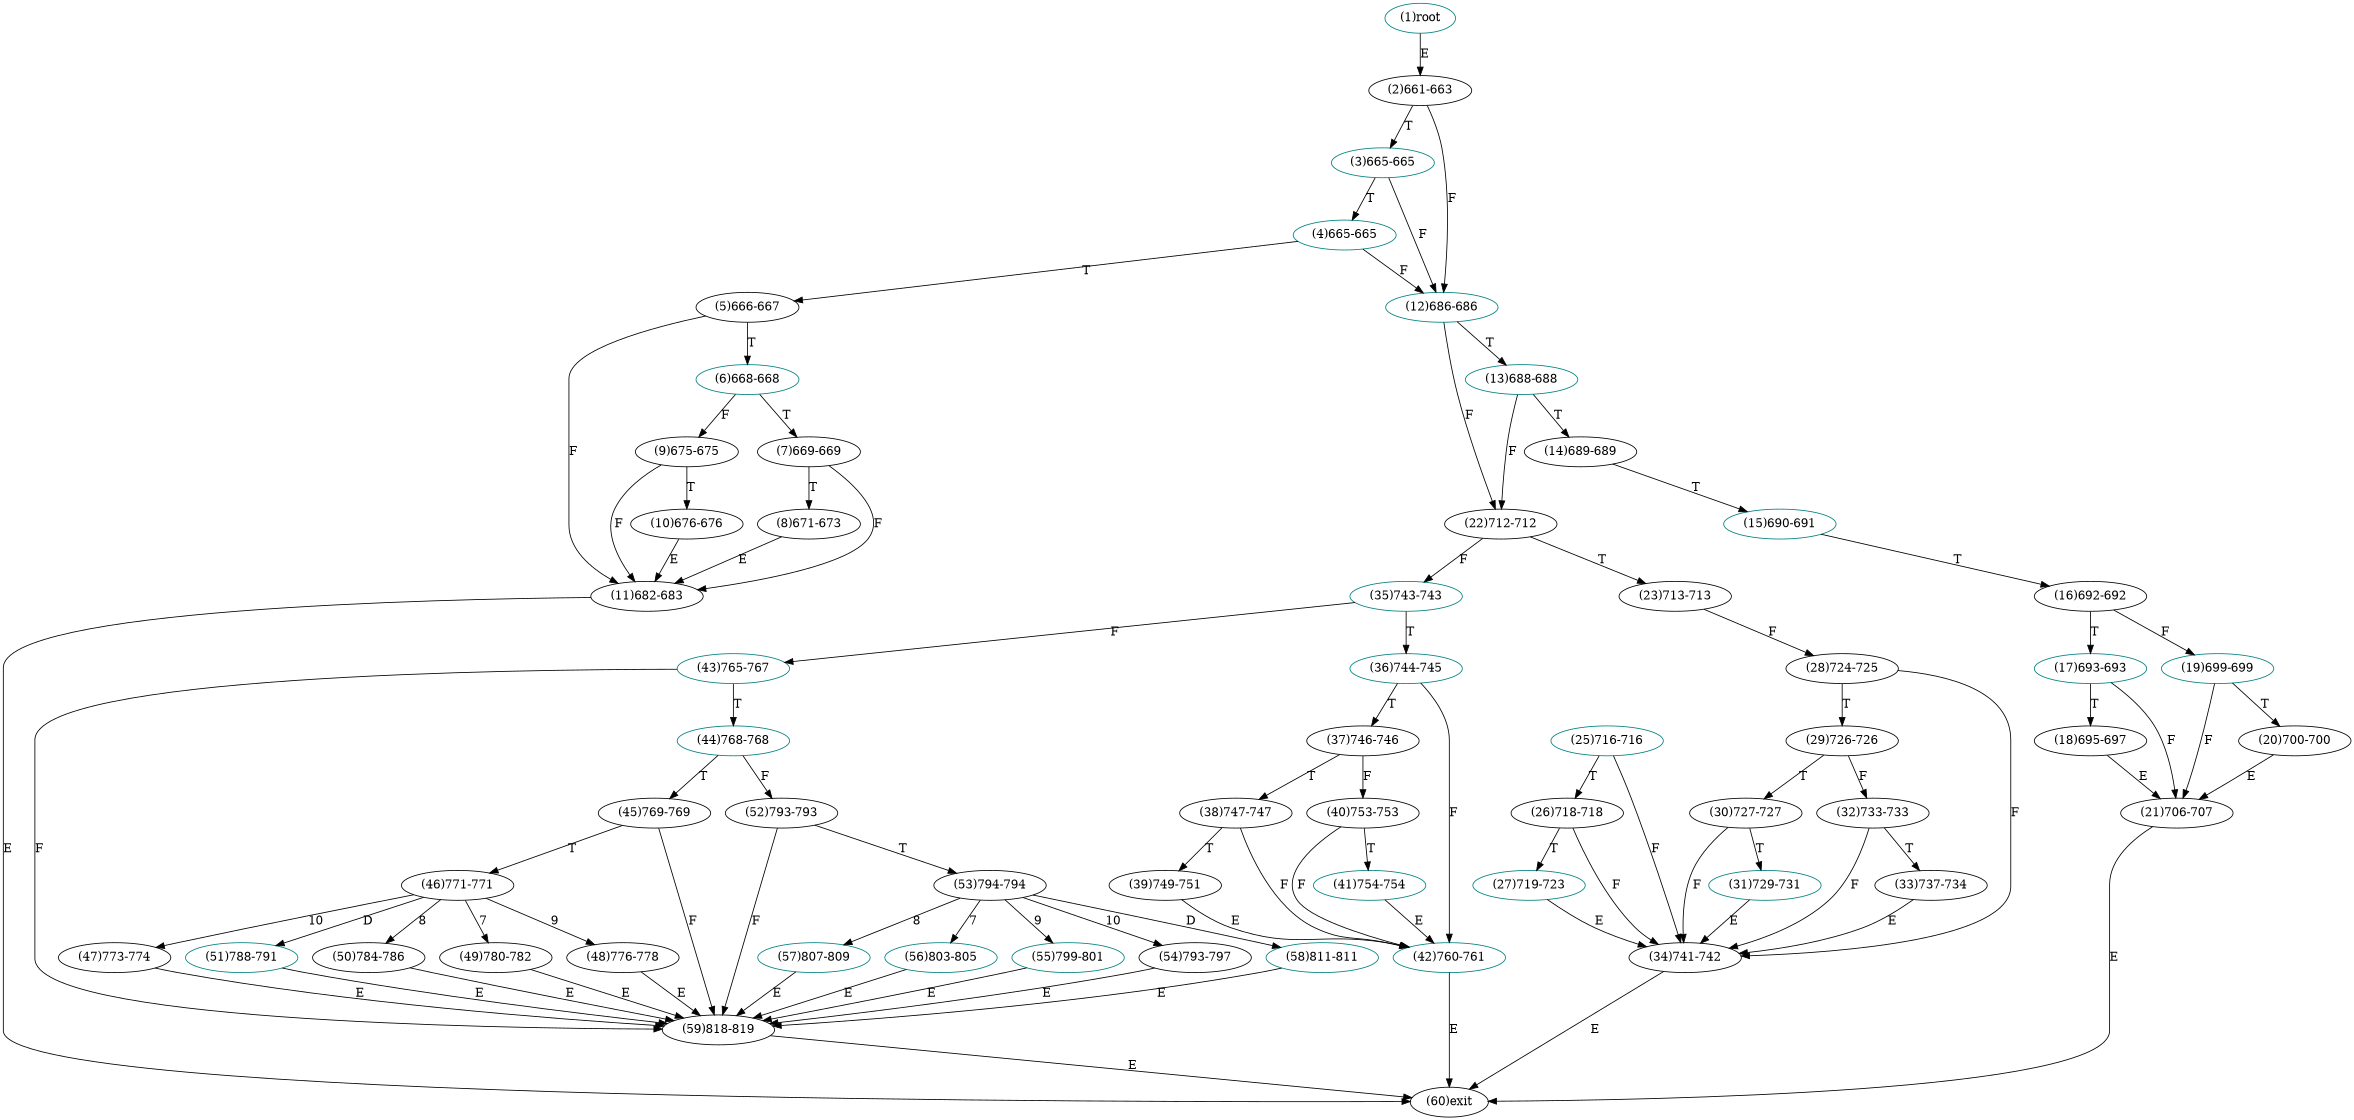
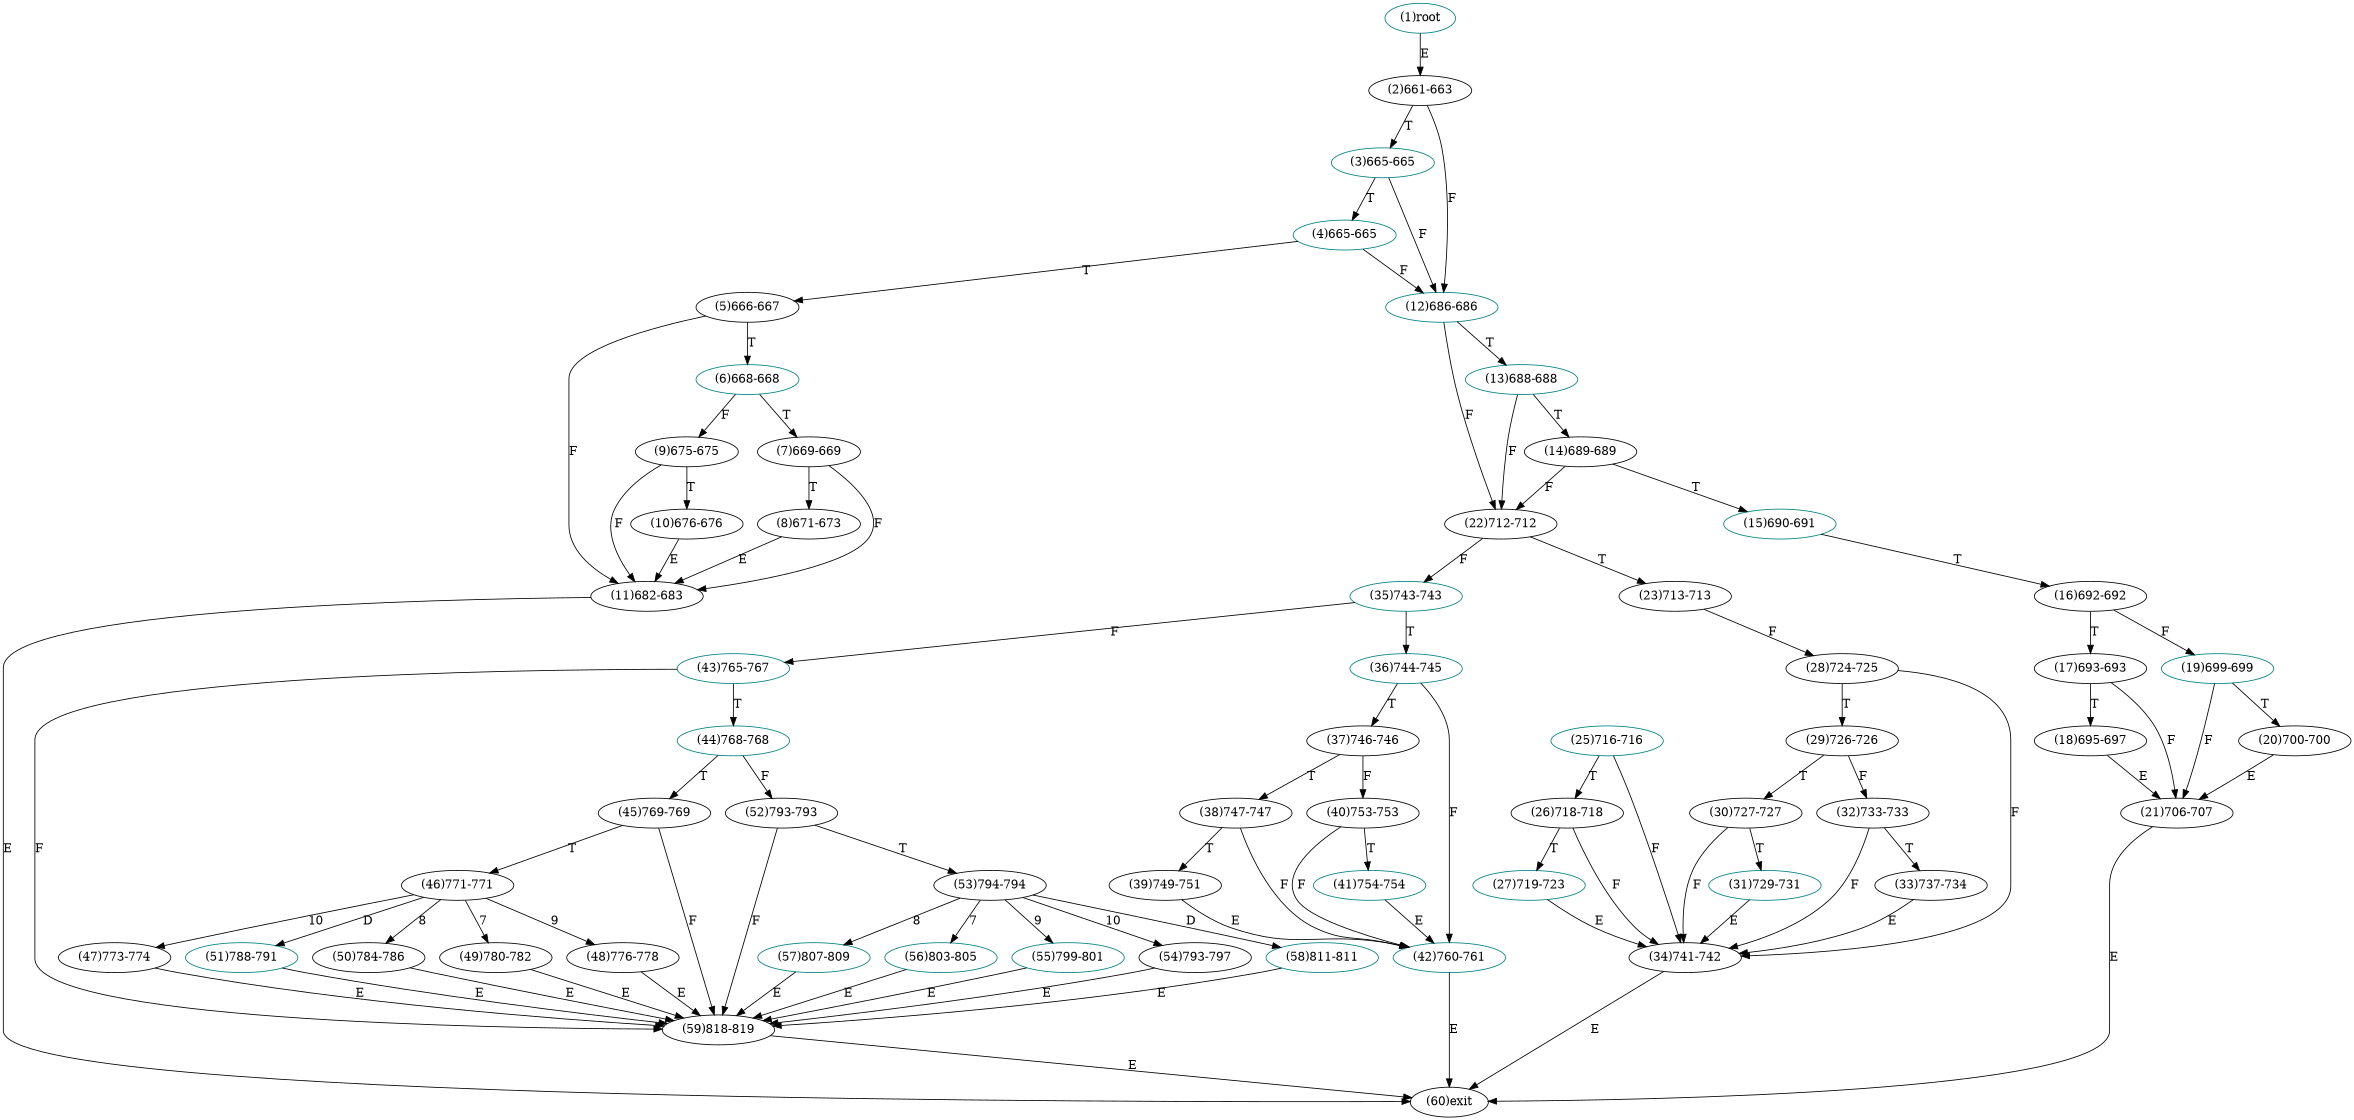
edge "(14)689-689" -> "(22)712-712": added, label "F"
node "(17)693-693": color teal -> black
